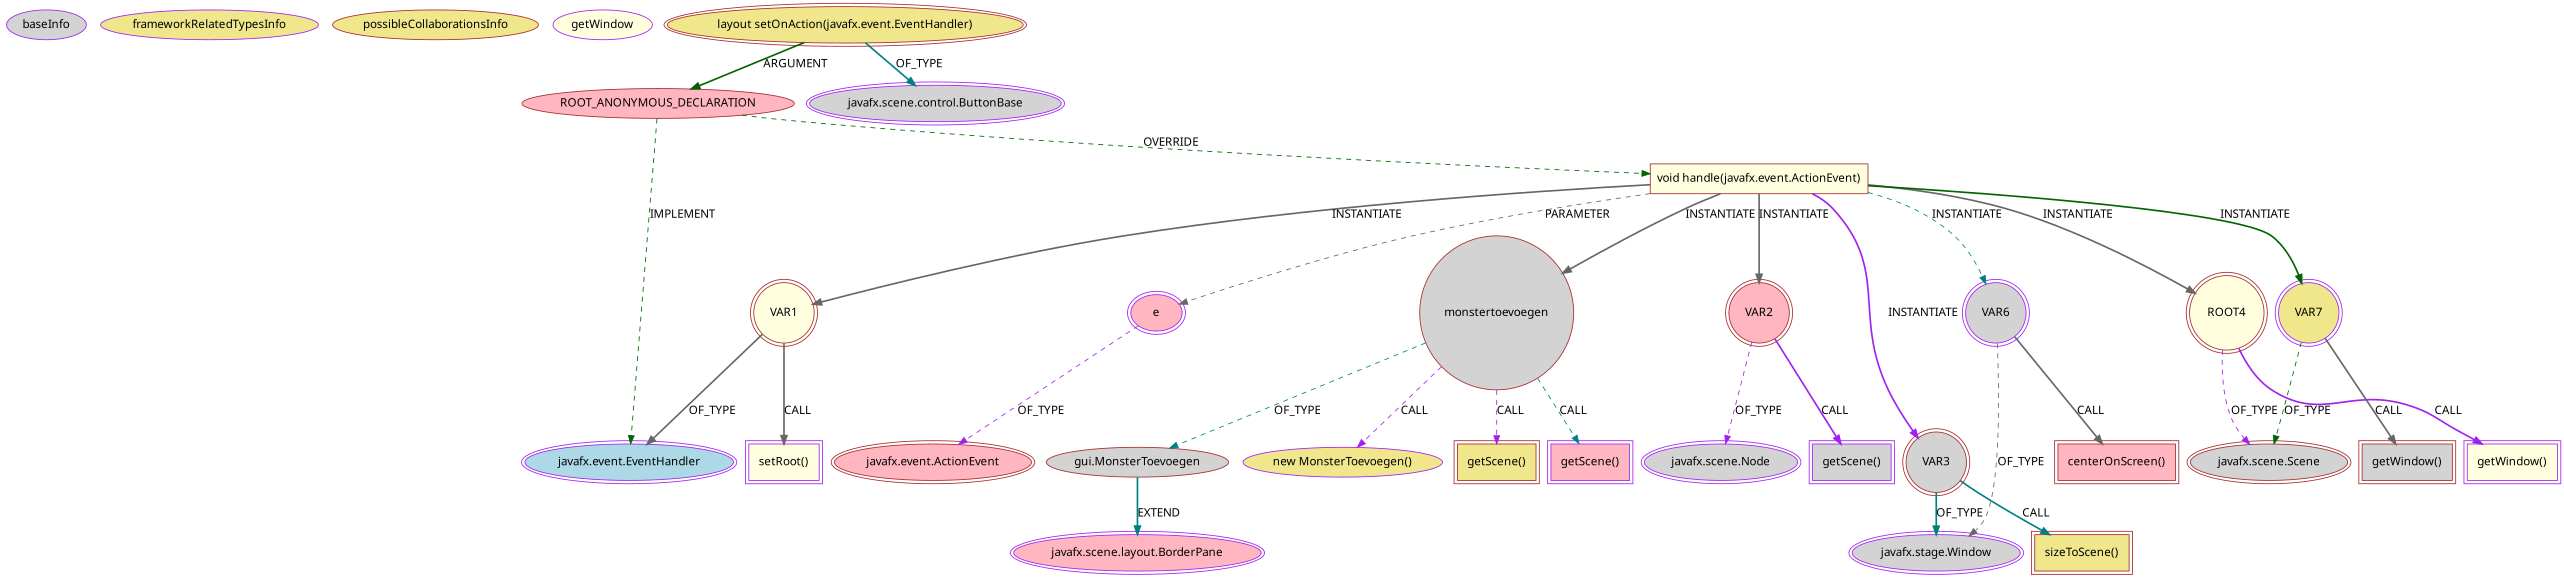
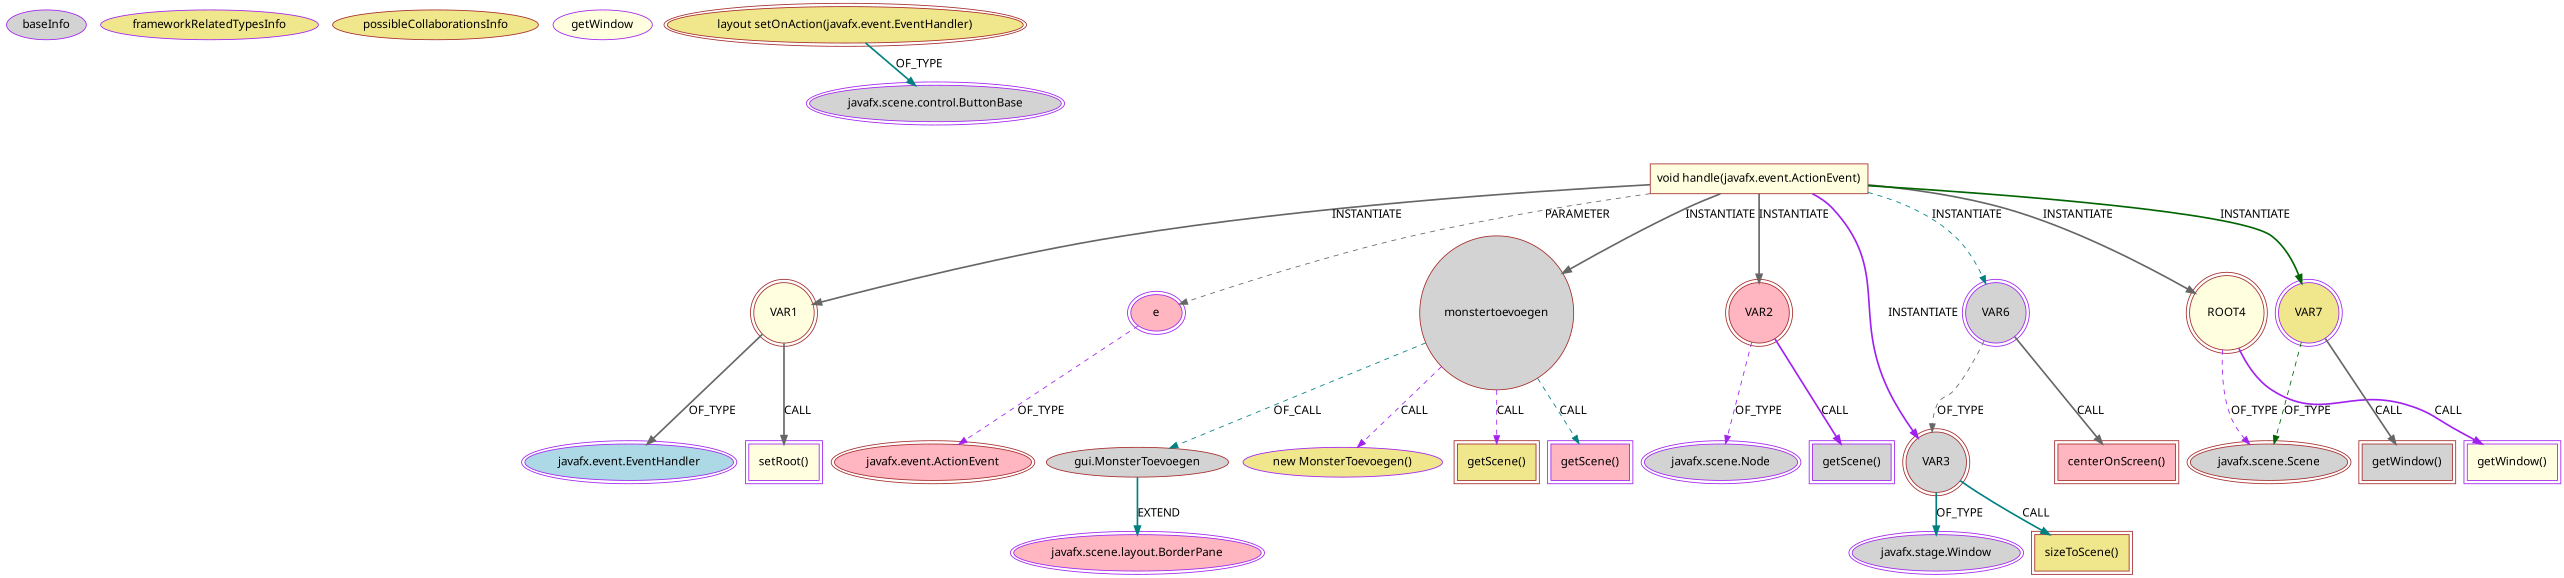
node "ROOT_ANONYMOUS_DECLARATION": removed
edge "monstertoevoegen" -> "gui.MonsterToevoegen": label "OF_TYPE" -> "OF_CALL"
edge "VAR6" -> "javafx.stage.Window": now "VAR6" -> "VAR3"
